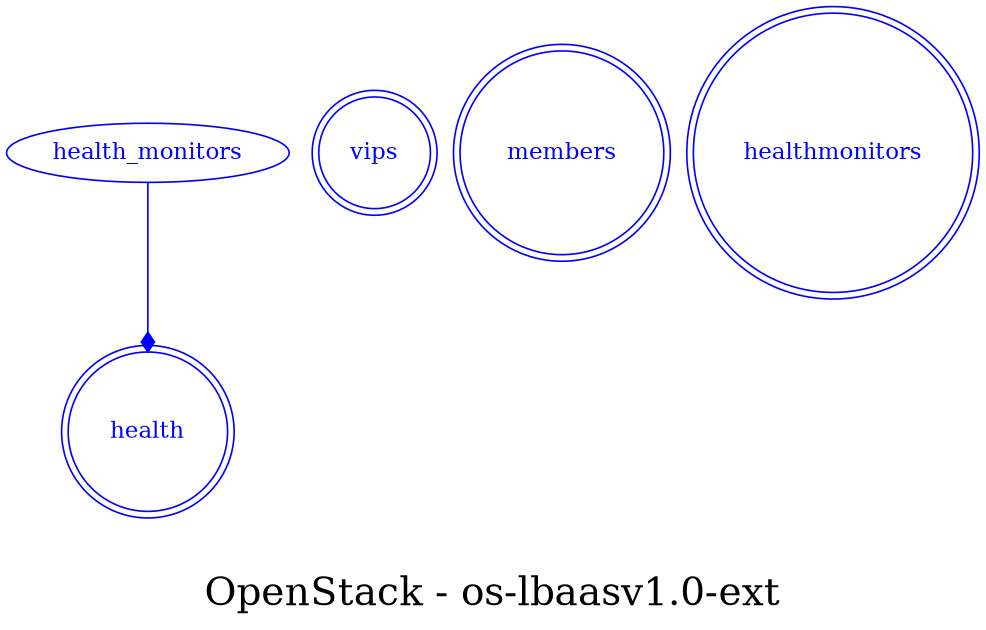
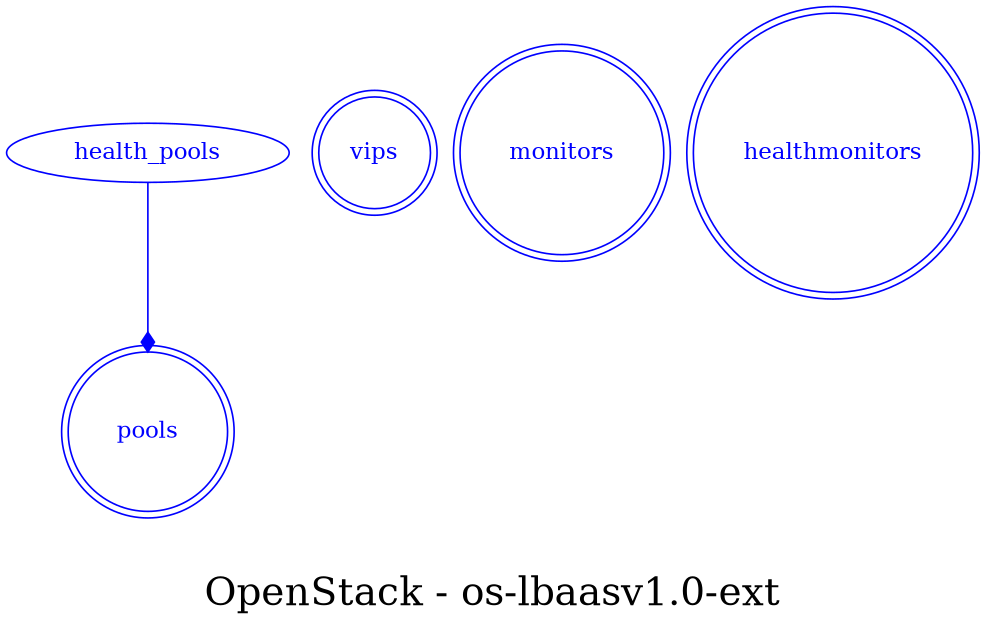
node "health_monitors": label "health_monitors" -> "health_pools"
node "members": label "members" -> "monitors"
node "health": label "health" -> "pools"
